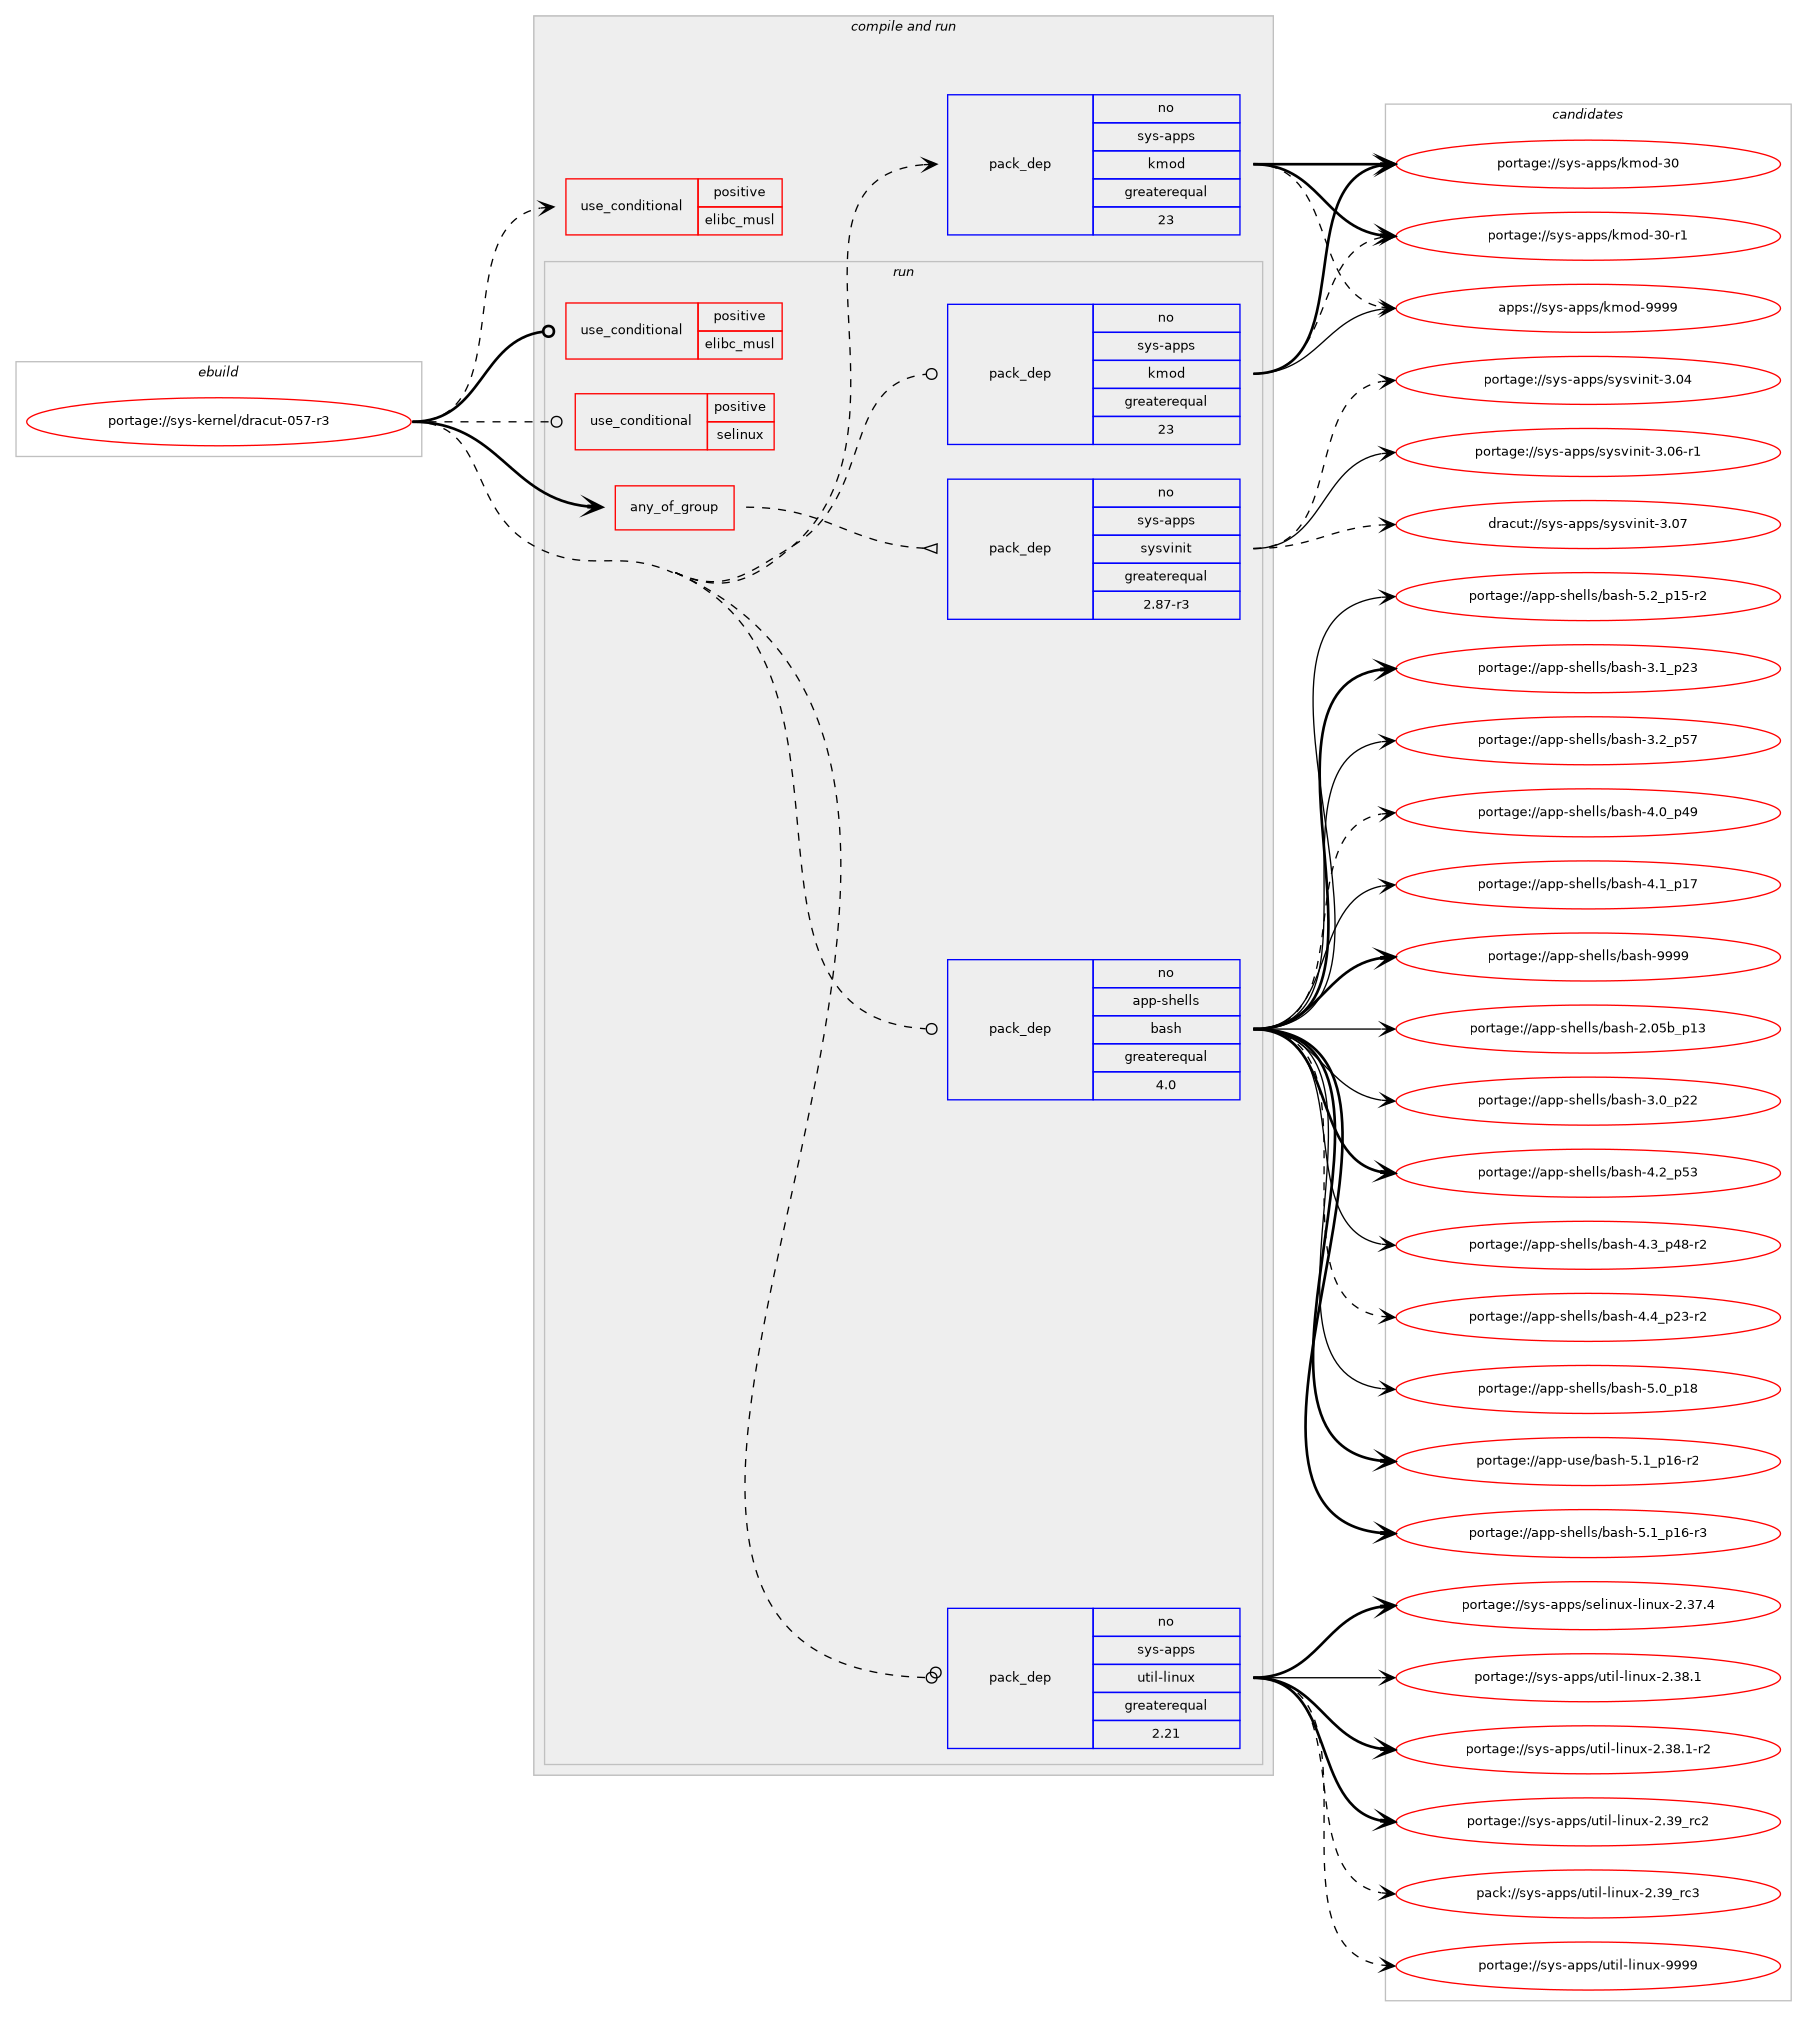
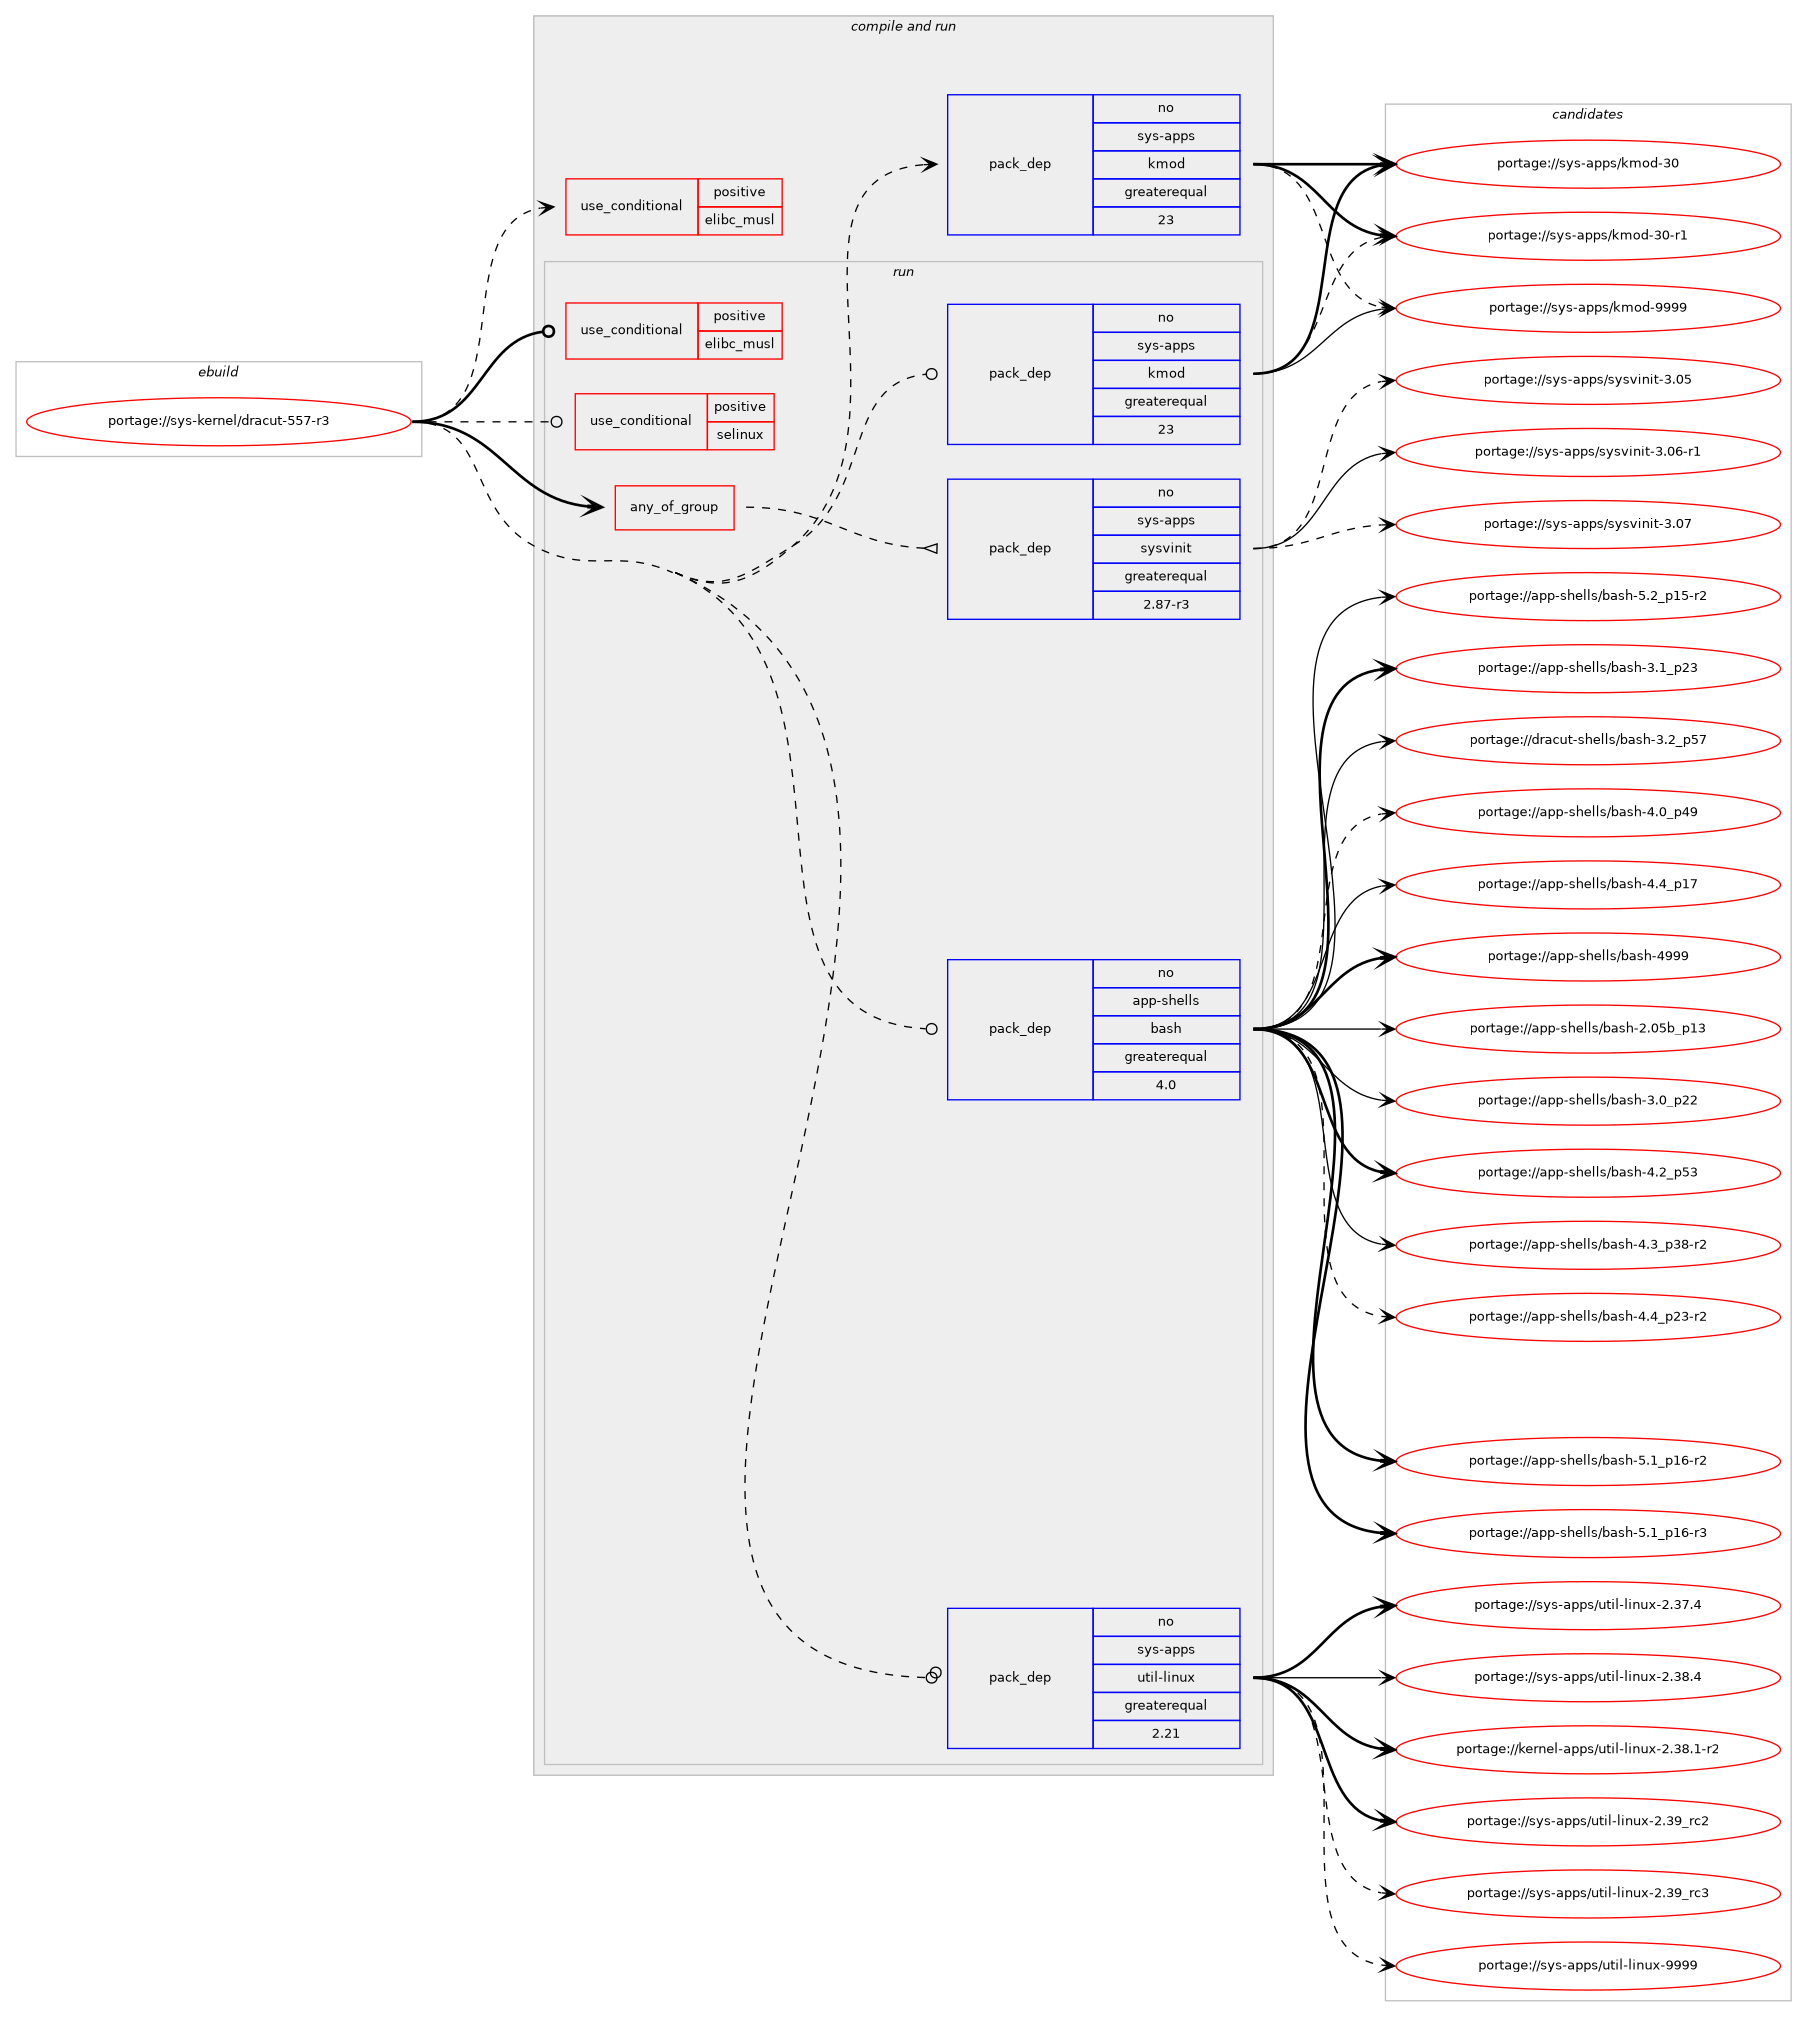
node "apps://sys-apps/kmod-9999": label "apps://sys-apps/kmod-9999" -> "portage://sys-apps/kmod-9999"
node "portage://sys-apps/sysvinit-3.04": label "portage://sys-apps/sysvinit-3.04" -> "portage://sys-apps/sysvinit-3.05"
node "portage://sys-kernel/dracut-057-r3": label "portage://sys-kernel/dracut-057-r3" -> "portage://sys-kernel/dracut-557-r3"
node "dracut://sys-apps/sysvinit-3.07": label "dracut://sys-apps/sysvinit-3.07" -> "portage://sys-apps/sysvinit-3.07"
node "portage://app-shells/bash-3.2_p57": label "portage://app-shells/bash-3.2_p57" -> "portage://dracut-shells/bash-3.2_p57"
node "portage://app-shells/bash-4.1_p17": label "portage://app-shells/bash-4.1_p17" -> "portage://app-shells/bash-4.4_p17"
node "portage://app-shells/bash-9999": label "portage://app-shells/bash-9999" -> "portage://app-shells/bash-4999"
node "portage://app-shells/bash-4.3_p48-r2": label "portage://app-shells/bash-4.3_p48-r2" -> "portage://app-shells/bash-4.3_p38-r2"
node "portage://app-shells/bash-5.0_p18": removed
node "portage://app-use/bash-5.1_p16-r2": label "portage://app-use/bash-5.1_p16-r2" -> "portage://app-shells/bash-5.1_p16-r2"
node "portage://sys-apps/selinux-linux-2.37.4": label "portage://sys-apps/selinux-linux-2.37.4" -> "portage://sys-apps/util-linux-2.37.4"
node "portage://sys-apps/util-linux-2.38.1": label "portage://sys-apps/util-linux-2.38.1" -> "portage://sys-apps/util-linux-2.38.4"
node "portage://sys-apps/util-linux-2.38.1-r2": label "portage://sys-apps/util-linux-2.38.1-r2" -> "portage://kernel-apps/util-linux-2.38.1-r2"
node "pack://sys-apps/util-linux-2.39_rc3": label "pack://sys-apps/util-linux-2.39_rc3" -> "portage://sys-apps/util-linux-2.39_rc3"
